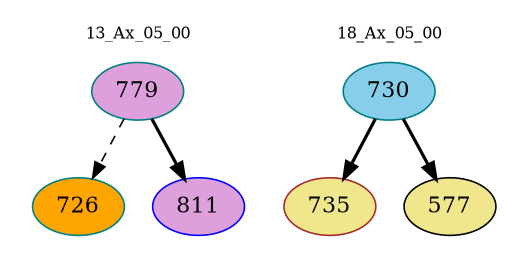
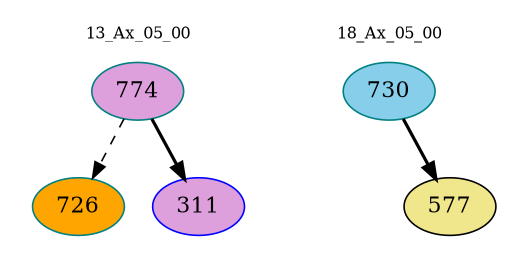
node "779": label "779" -> "774"
node "811": label "811" -> "311"
node "735": removed
